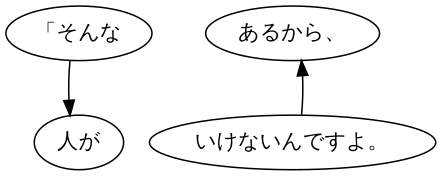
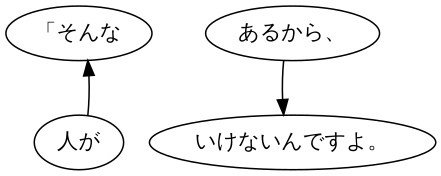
edge "「そんな" -> "人が": reversed
edge "いけないんですよ。" -> "あるから、": reversed
